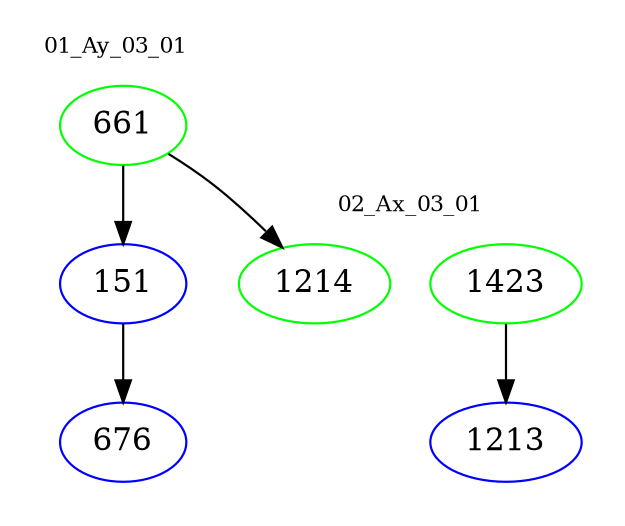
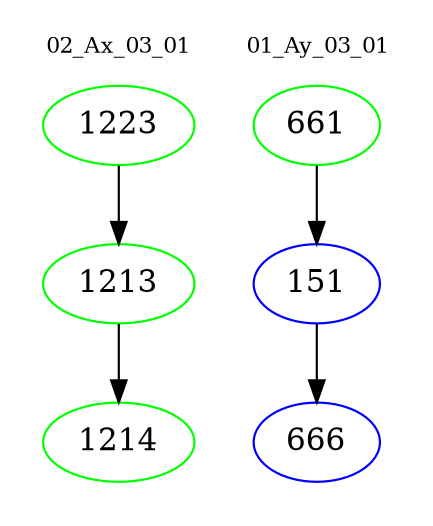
edge "661" -> "1214": now "1213" -> "1214"
node "1423": label "1423" -> "1223"
node "676": label "676" -> "666"
node "1213": color blue -> green
